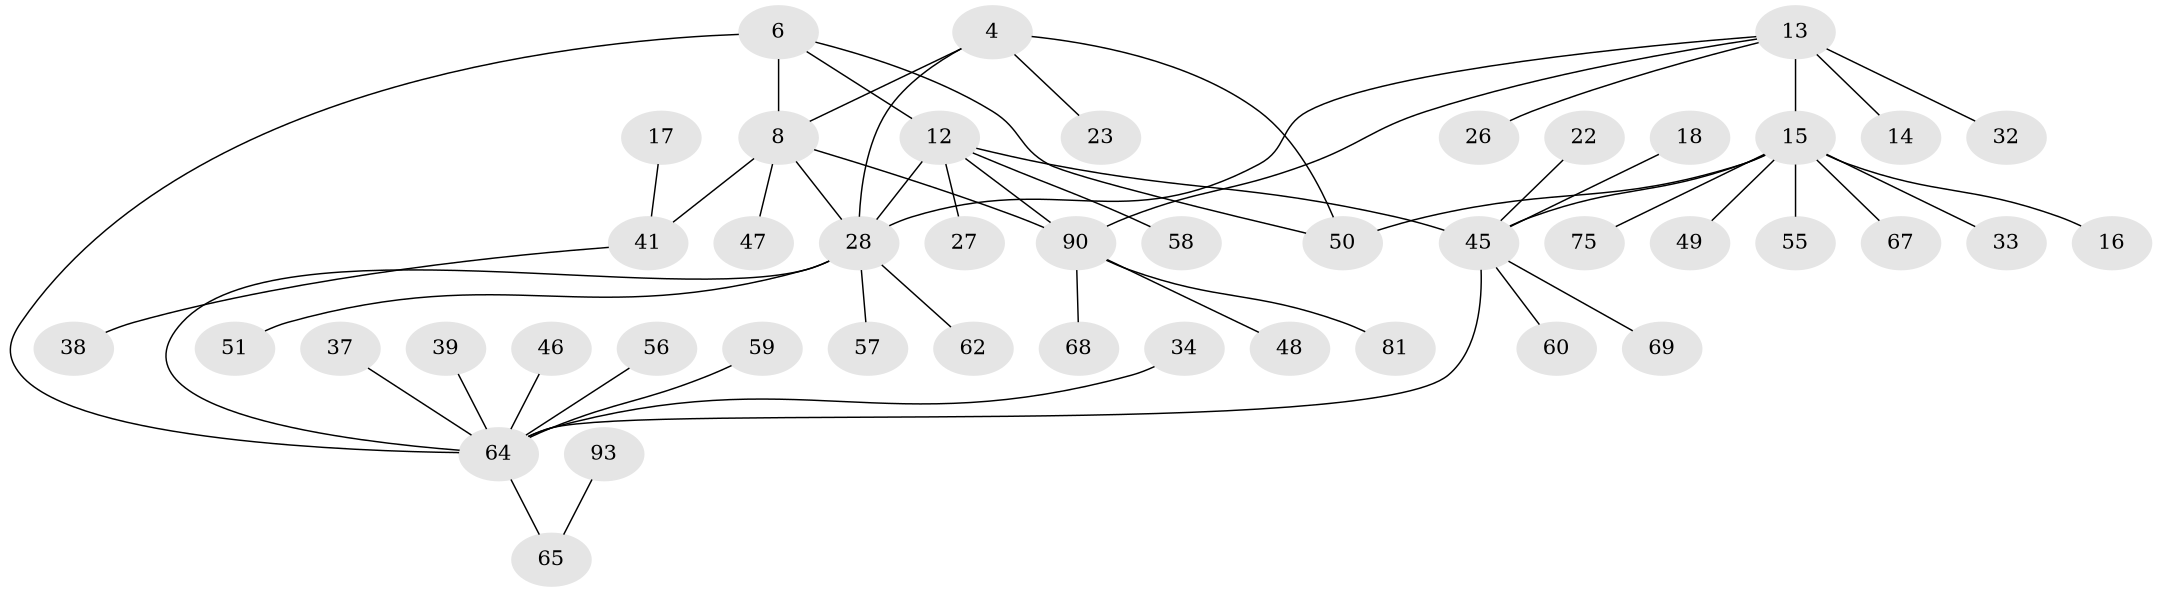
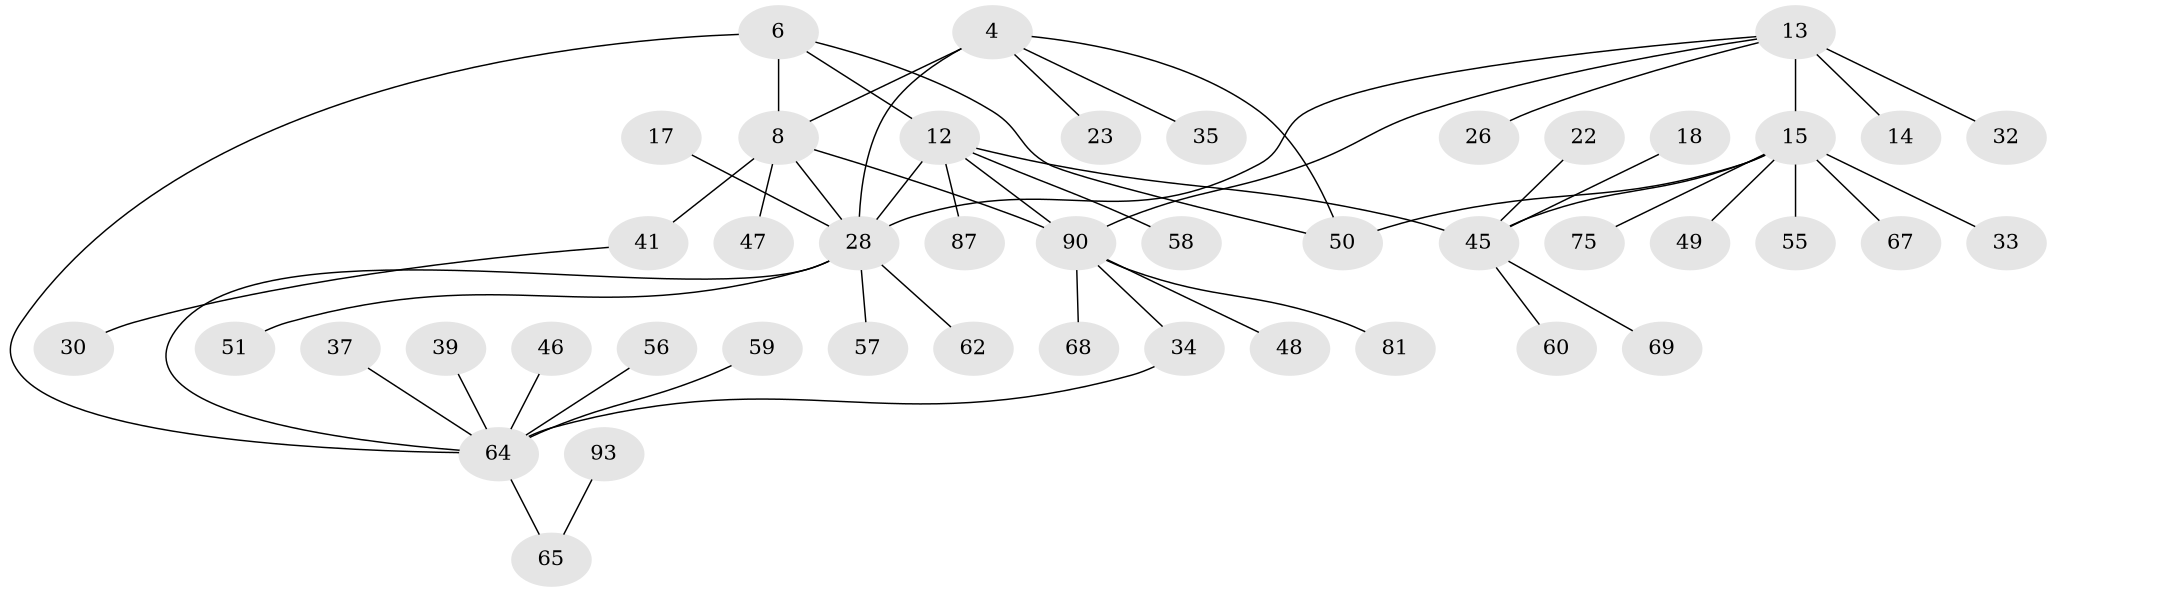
node "35": added
edge "17" -- "41": now "17" -- "28"
node "27": label "27" -> "87"
node "16": removed
edge "90" -- "34": added
node "38": label "38" -> "30"
edge "45" -- "64": removed
